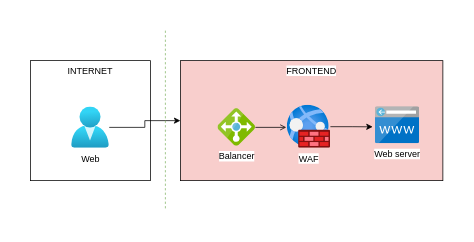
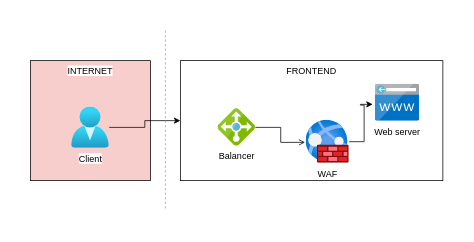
node "INTERNET": fillcolor #ffffff -> #f8cecc
node "FRONTEND": fillcolor #f8cecc -> #ffffff
node "Web server": moved (397, 125) -> (397, 102)
node "WAF": moved (309, 126) -> (328, 141)
node "Web": label "Web" -> "Client"
